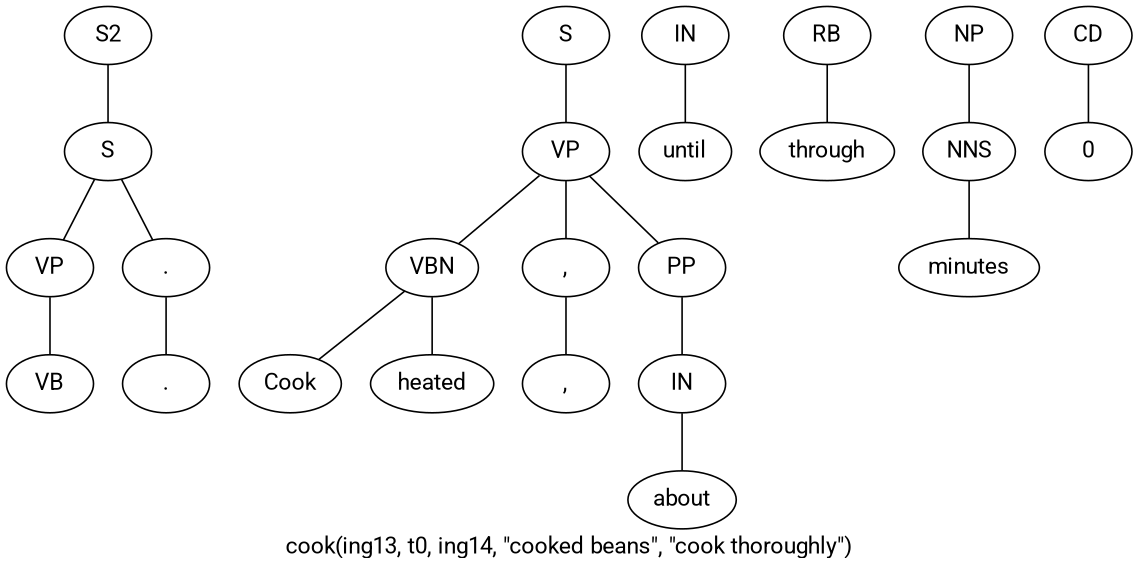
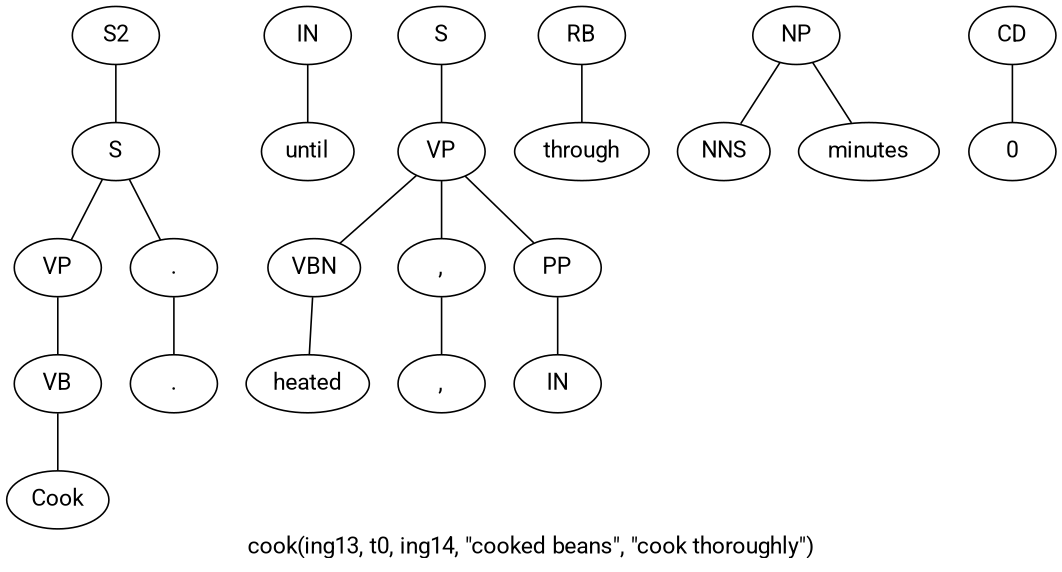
edge "NNS" -- "minutes": now "NP" -- "minutes"
edge "VBN" -- "Cook": now "VB" -- "Cook"
node "about": removed
